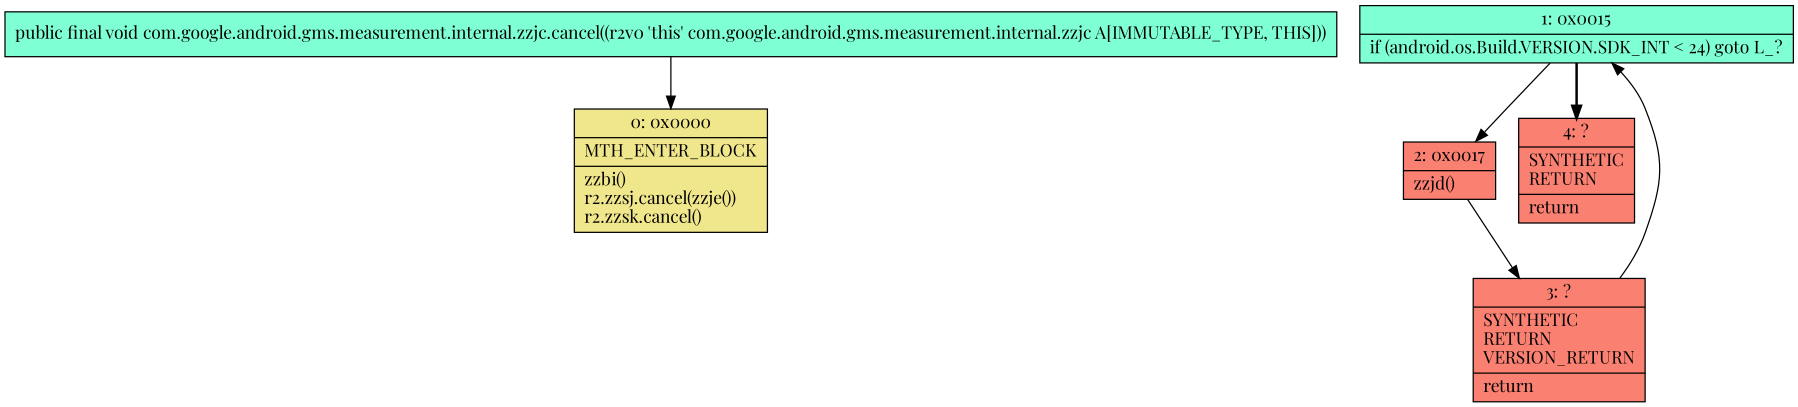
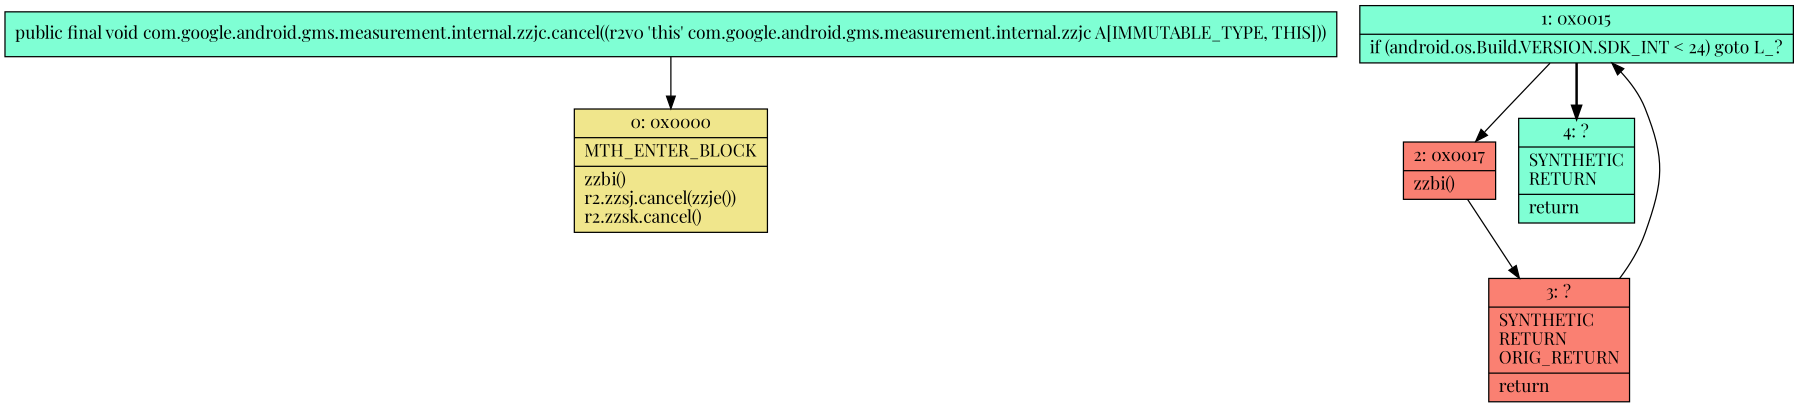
node "4: ?": fillcolor salmon -> aquamarine
node "2: 0x0017": text "zzjd()" -> "zzbi()"
node "3: ?": text "VERSION_RETURN" -> "ORIG_RETURN"
